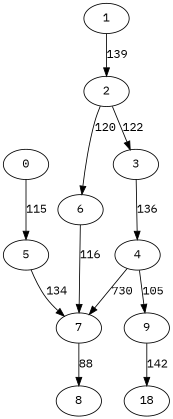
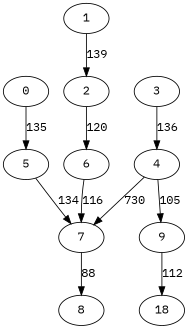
edge "2" -> "3": removed, label "122"
edge "0" -> "5": label "115" -> "135"
edge "9" -> "18": label "142" -> "112"
